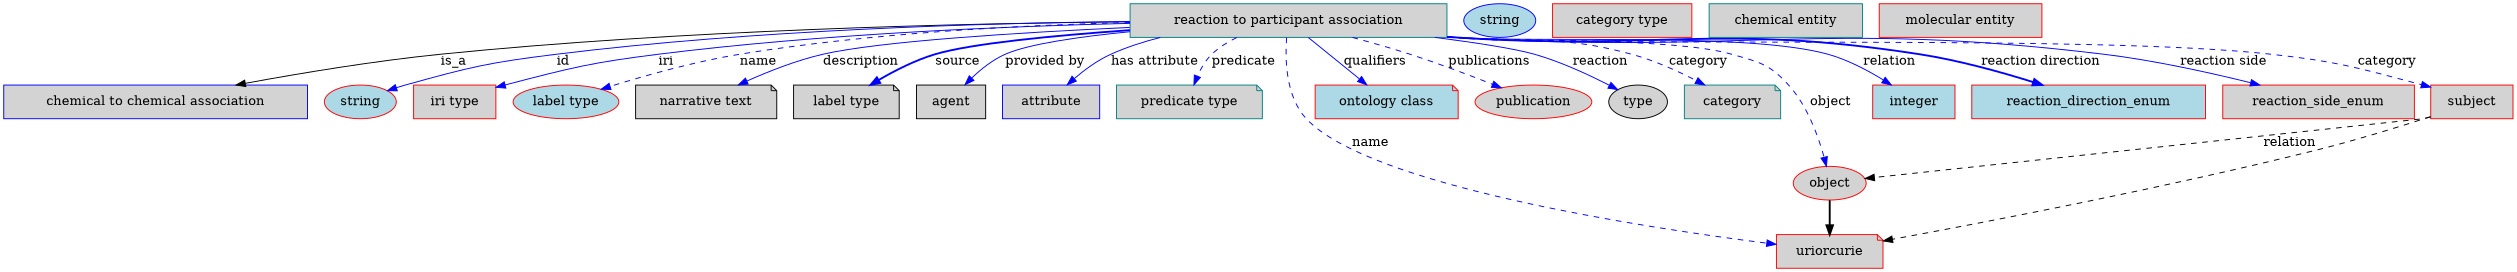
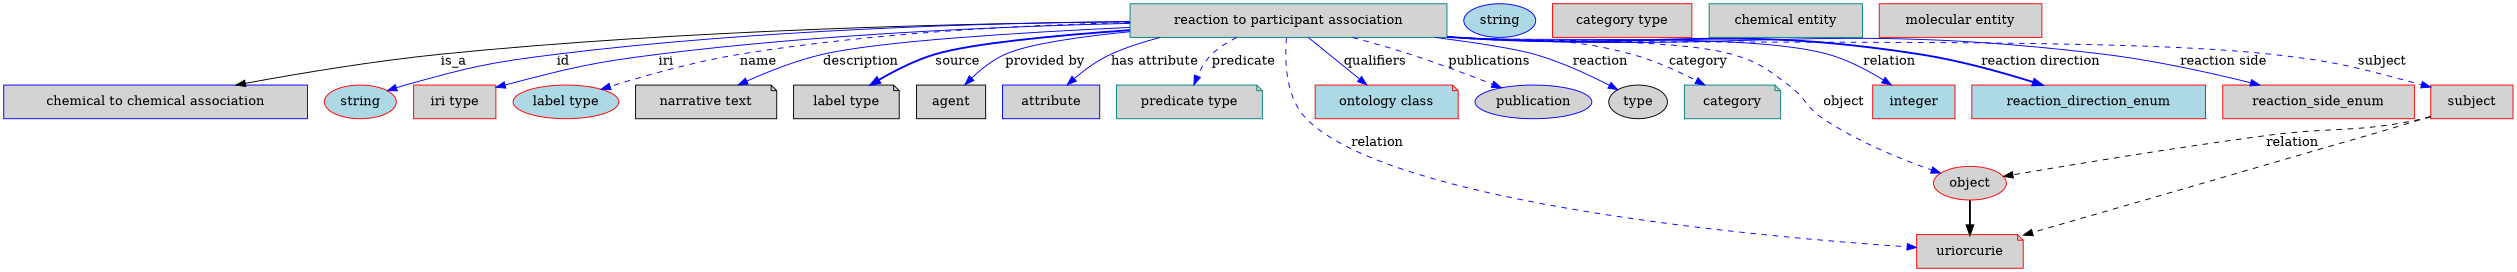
edge "reaction to participant association" -> "subject": label "category" -> "subject"
node "publication": color red -> blue
edge "reaction to participant association" -> "uriorcurie": label "name" -> "relation"
